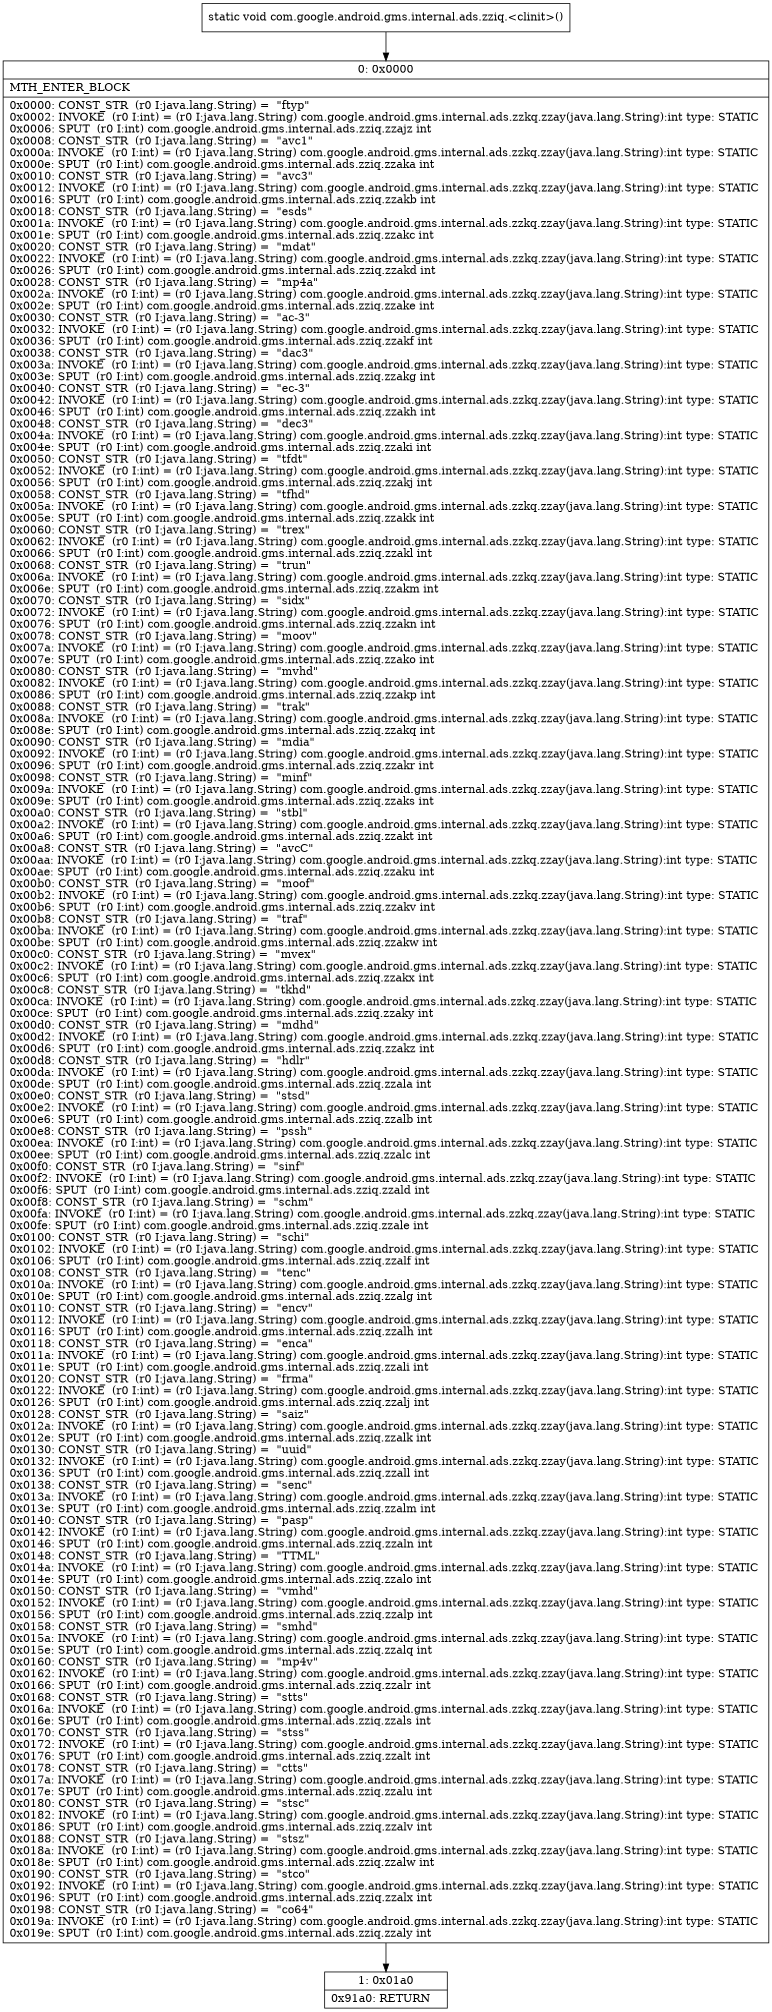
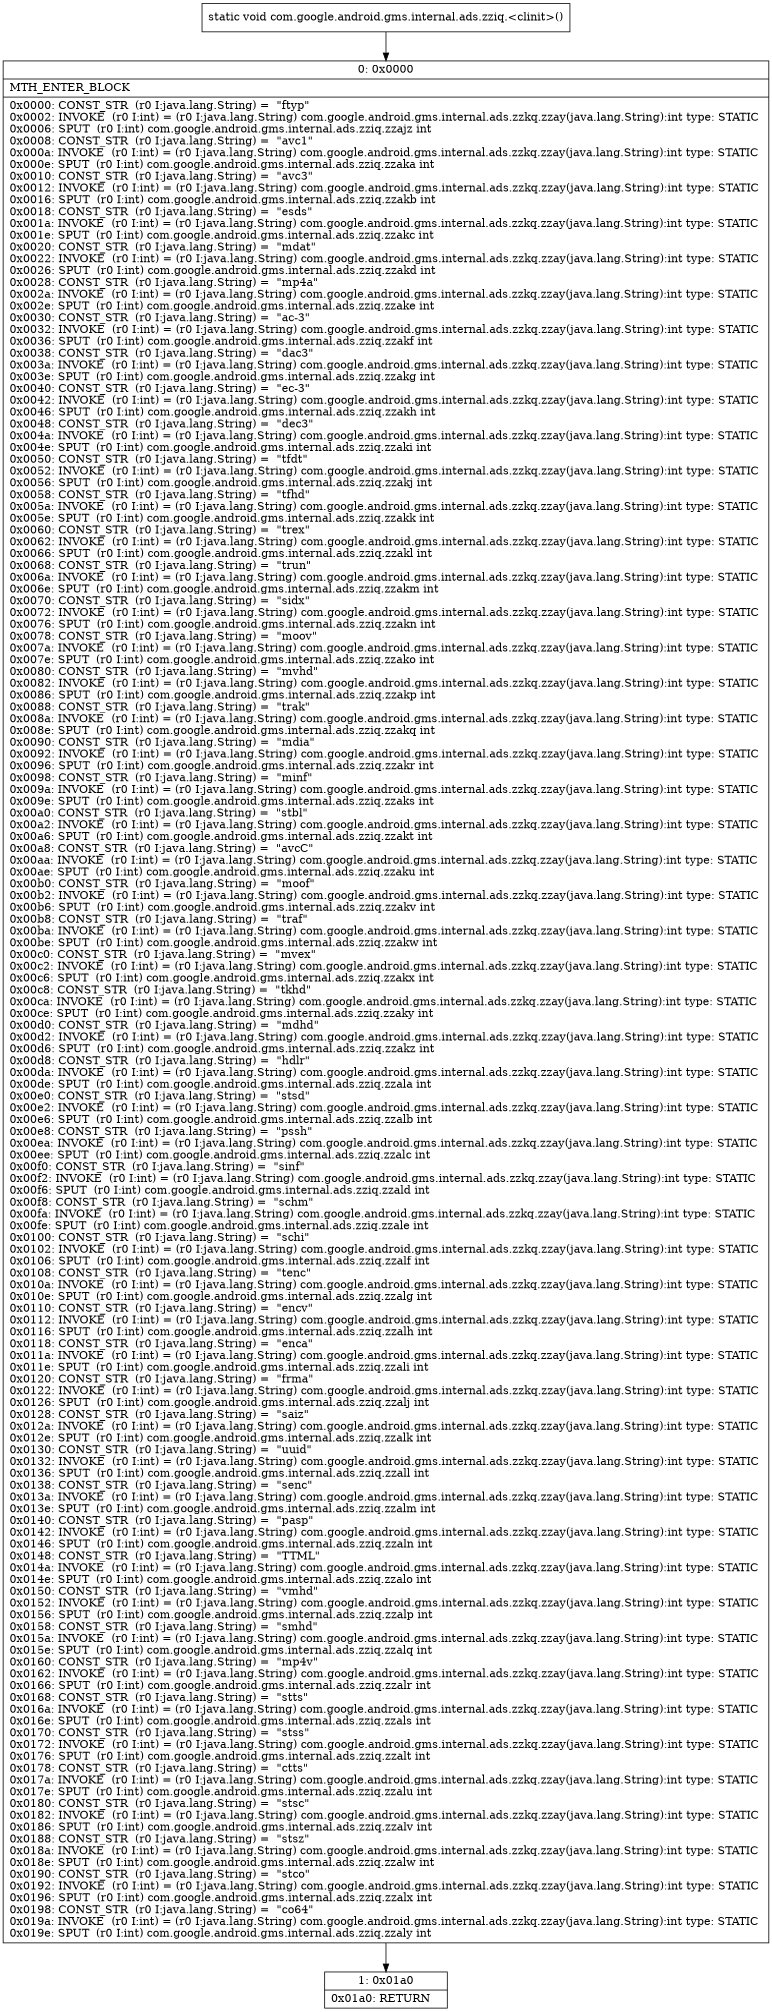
node "1: 0x01a0": text "0x91a0: RETURN" -> "0x01a0: RETURN"
